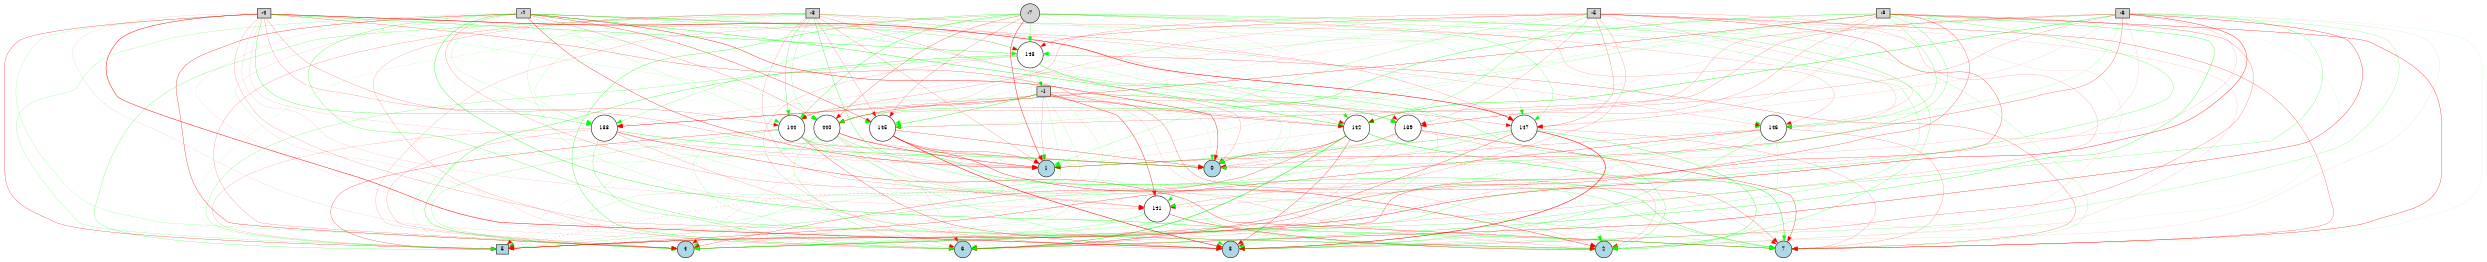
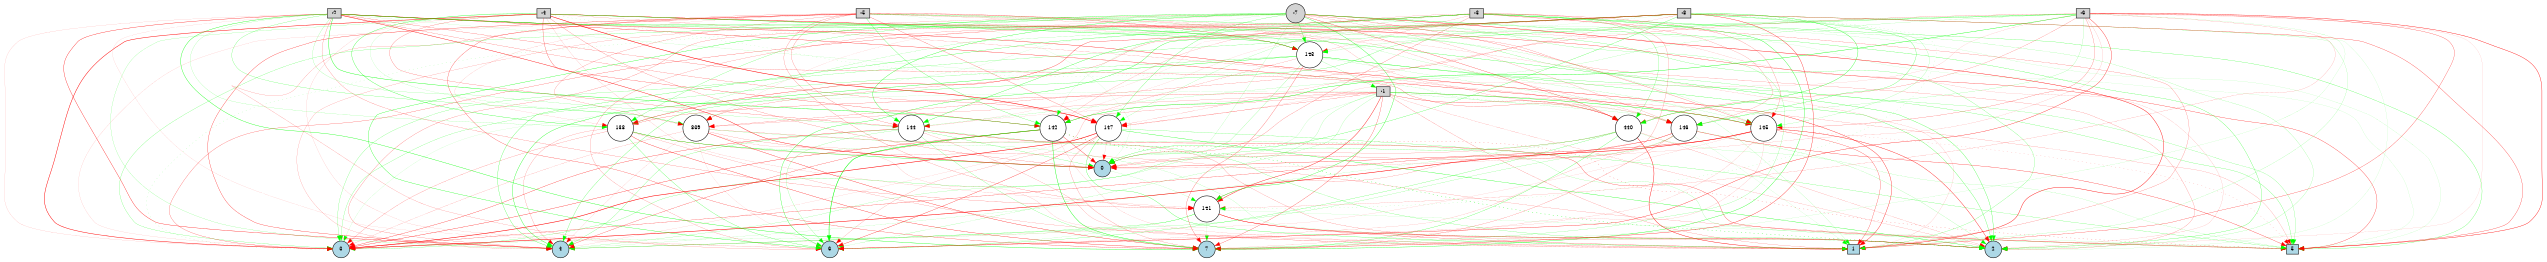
node "139": label "139" -> "839"
edge "-7" -> "141": added
node "1": shape circle -> box
edge "-1" -> "5": color green -> red
edge "146" -> "3": color green -> red
edge "141" -> "1": added
